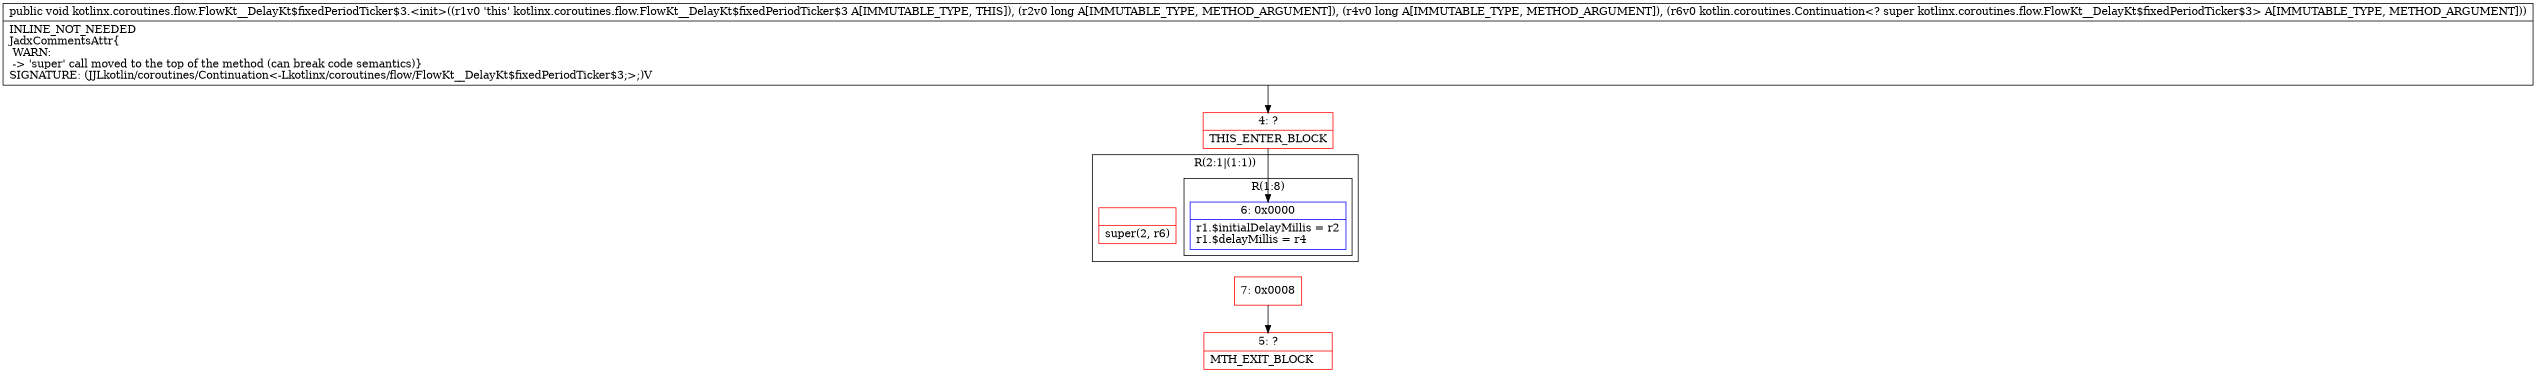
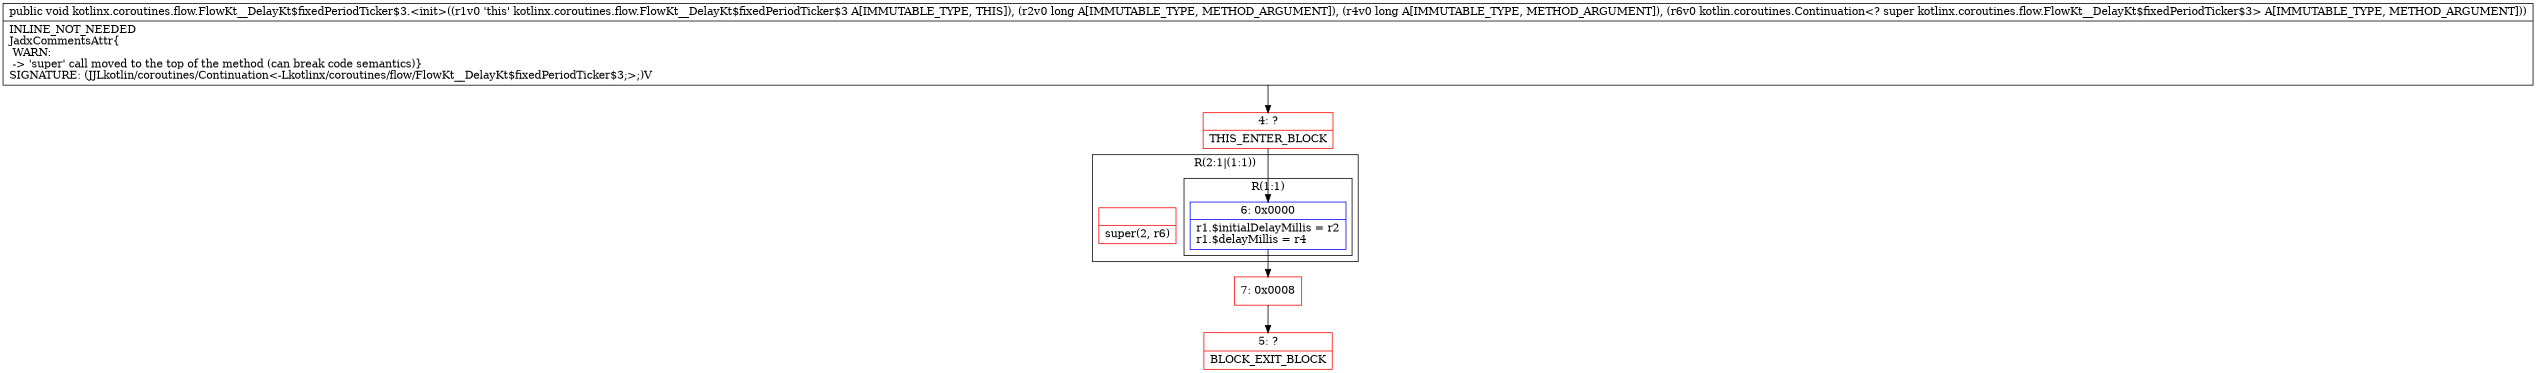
cluster "R(1:8)": label "R(1:8)" -> "R(1:1)"
edge "6: 0x0000" -> "7: 0x0008": added
node "5: ?": text "MTH_EXIT_BLOCK" -> "BLOCK_EXIT_BLOCK"
